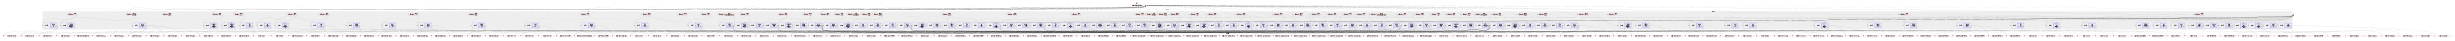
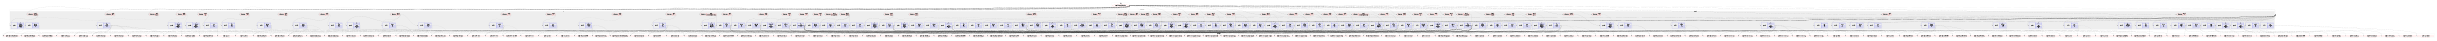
node "portage://dev-lang/python-2.7.17": removed
node "portage://dev-util/nvidia-cuda-toolkit-9.0.176": label "portage://dev-util/nvidia-cuda-toolkit-9.0.176" -> "portage://dev-util/dev-cuda-toolkit-9.0.176"
node "portage://media-libs/opencolorio-1.1.0-r2": label "portage://media-libs/opencolorio-1.1.0-r2" -> "openimageio://media-libs/opencolorio-1.1.0-r2"
node "portage://dev-python/opencollada-1.14.5": label "portage://dev-python/opencollada-1.14.5" -> "portage://dev-python/numpy-1.14.5"
